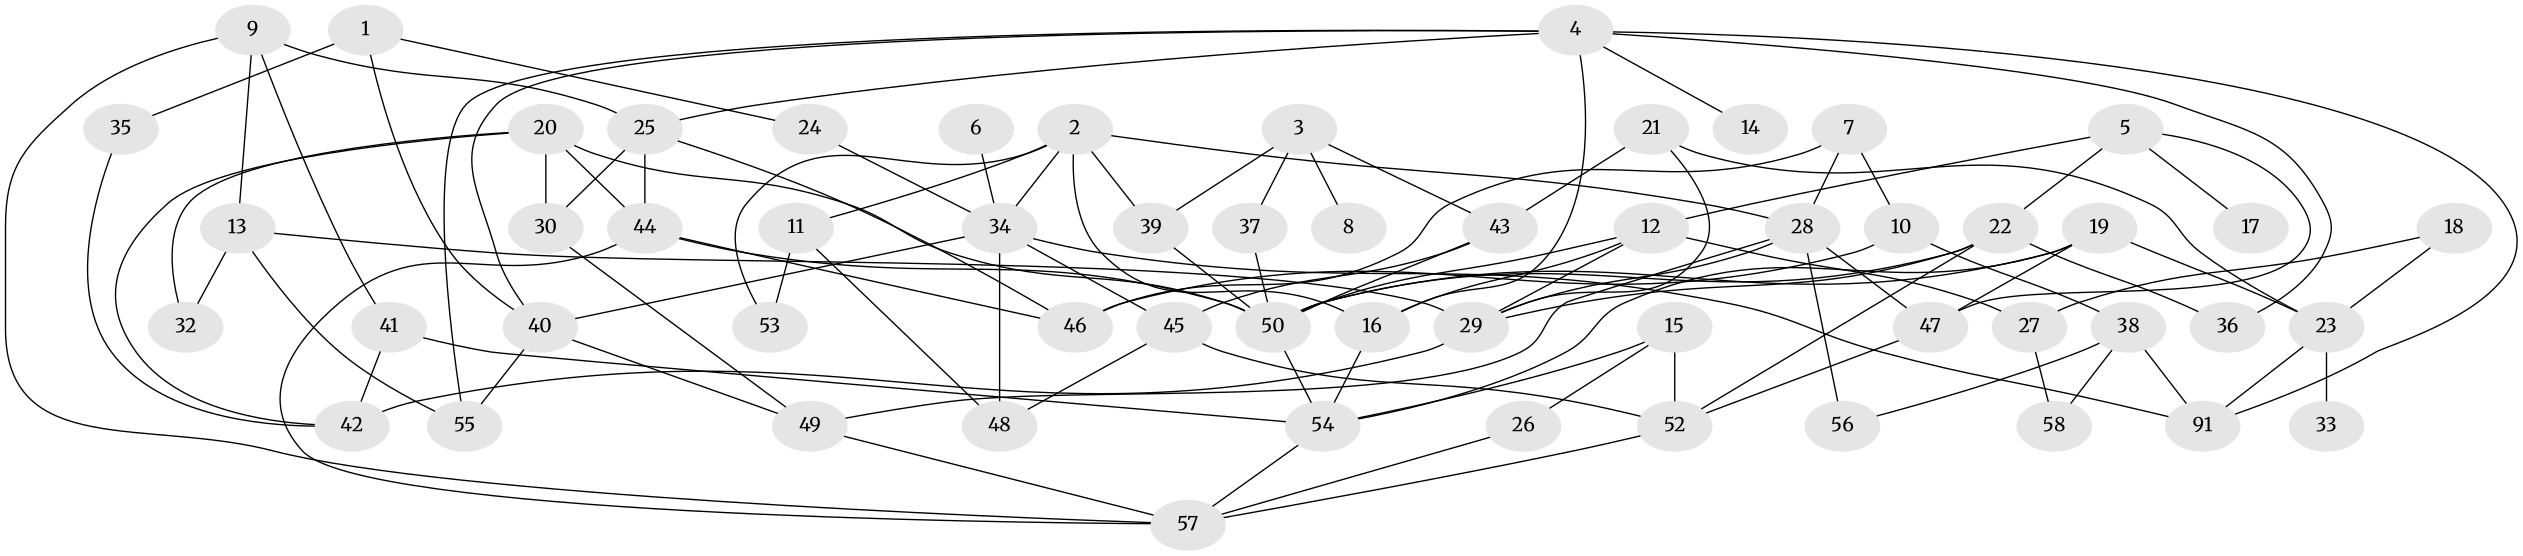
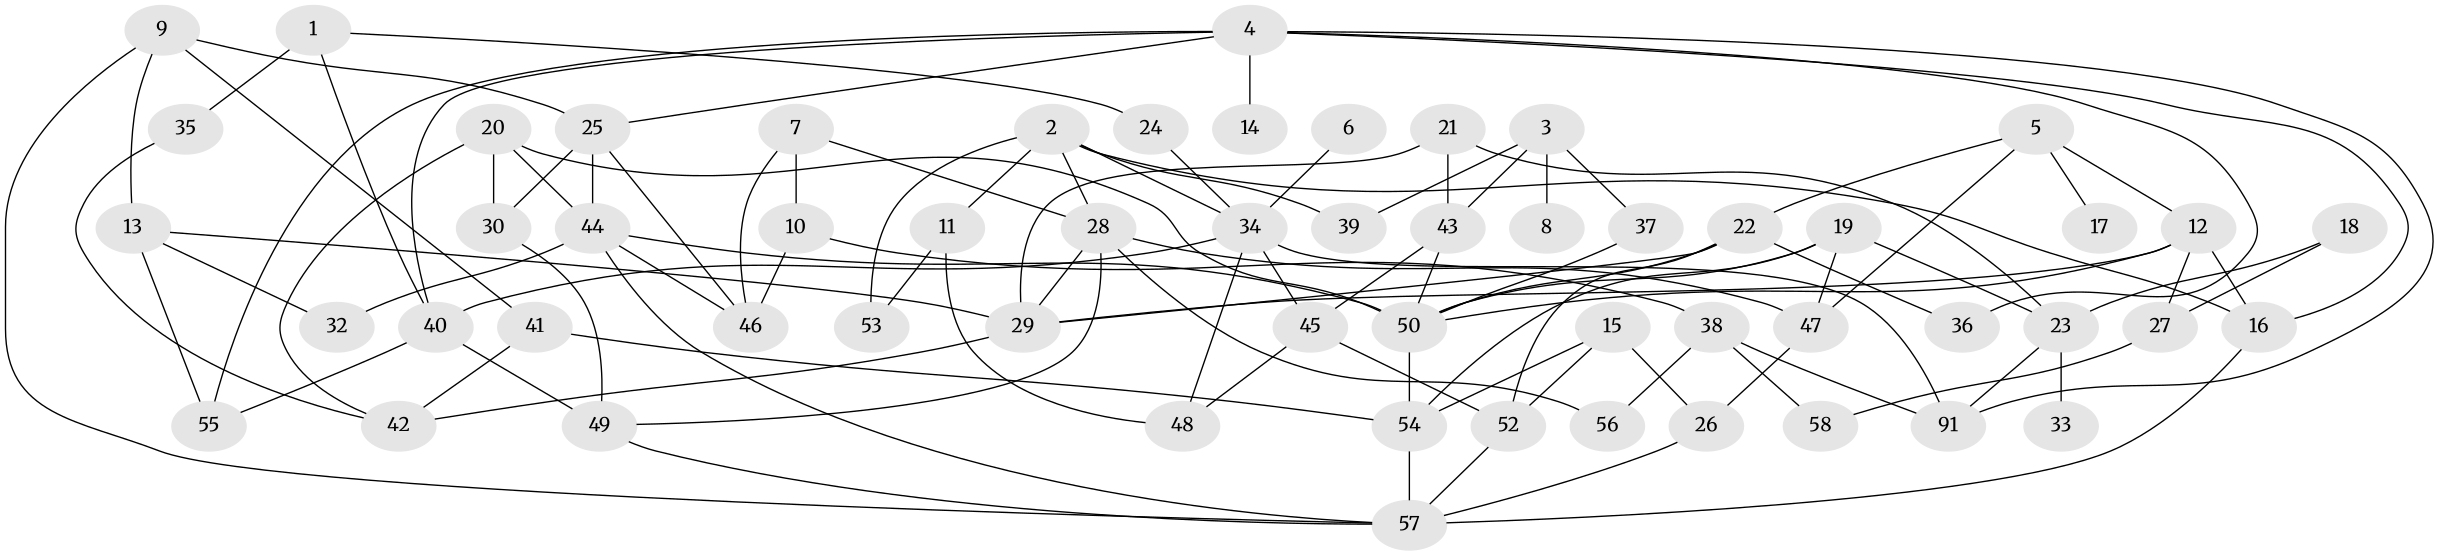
edge "20" -- "32": now "44" -- "32"
edge "39" -- "50": removed
edge "16" -- "54": now "16" -- "57"
edge "47" -- "52": now "47" -- "26"
